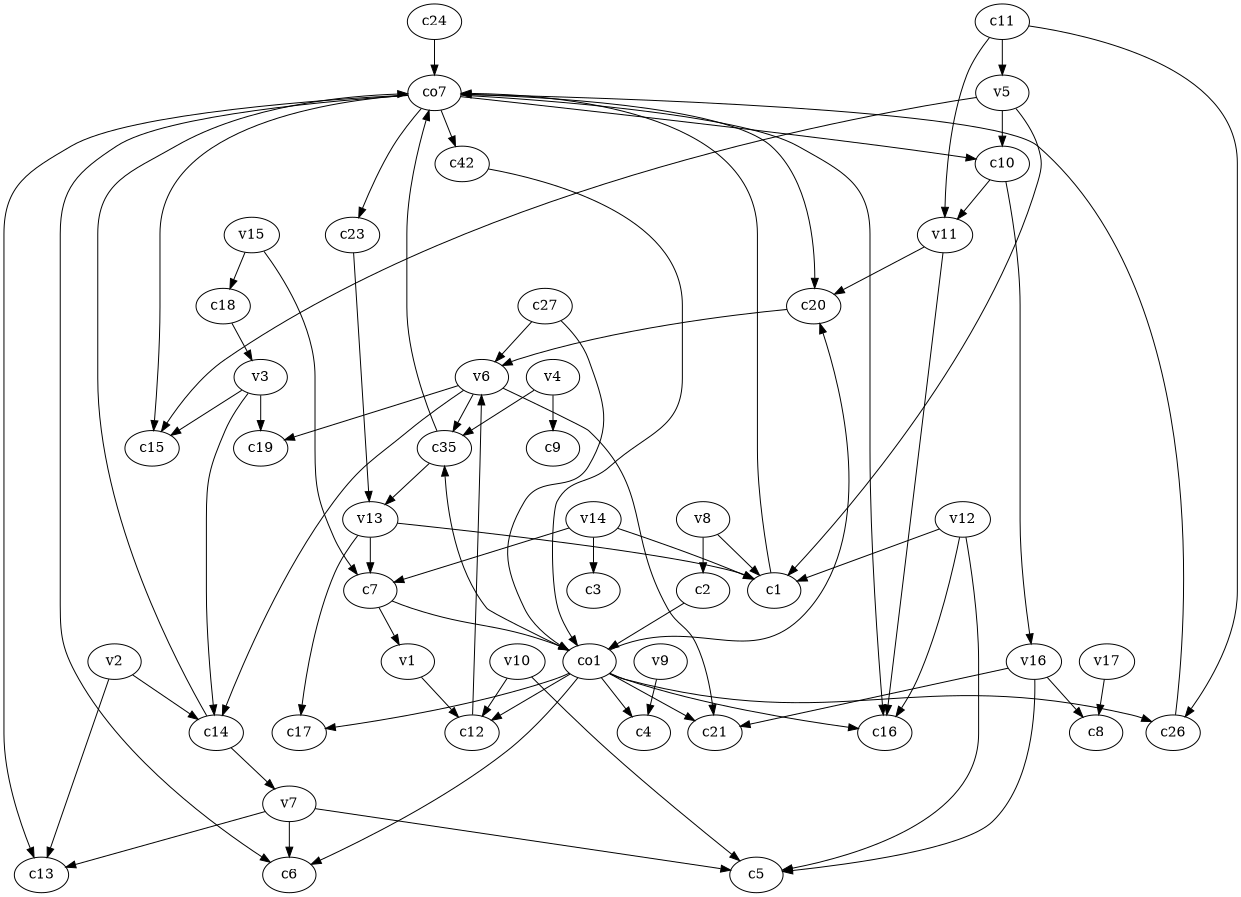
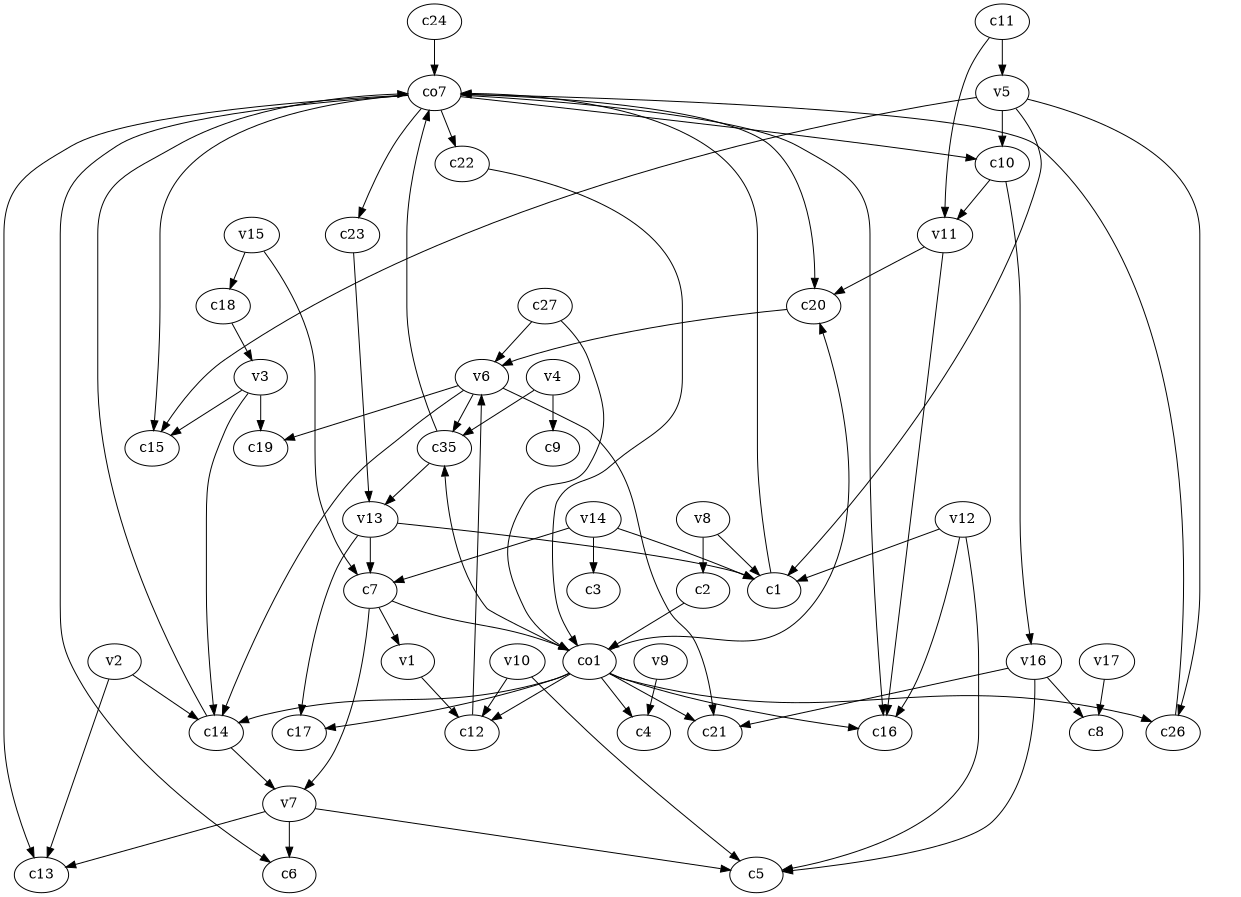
node "c42": label "c42" -> "c22"
edge "c11" -> "c26": now "v5" -> "c26"
edge "c7" -> "v7": added
edge "co1" -> "c6": now "co1" -> "c14"
